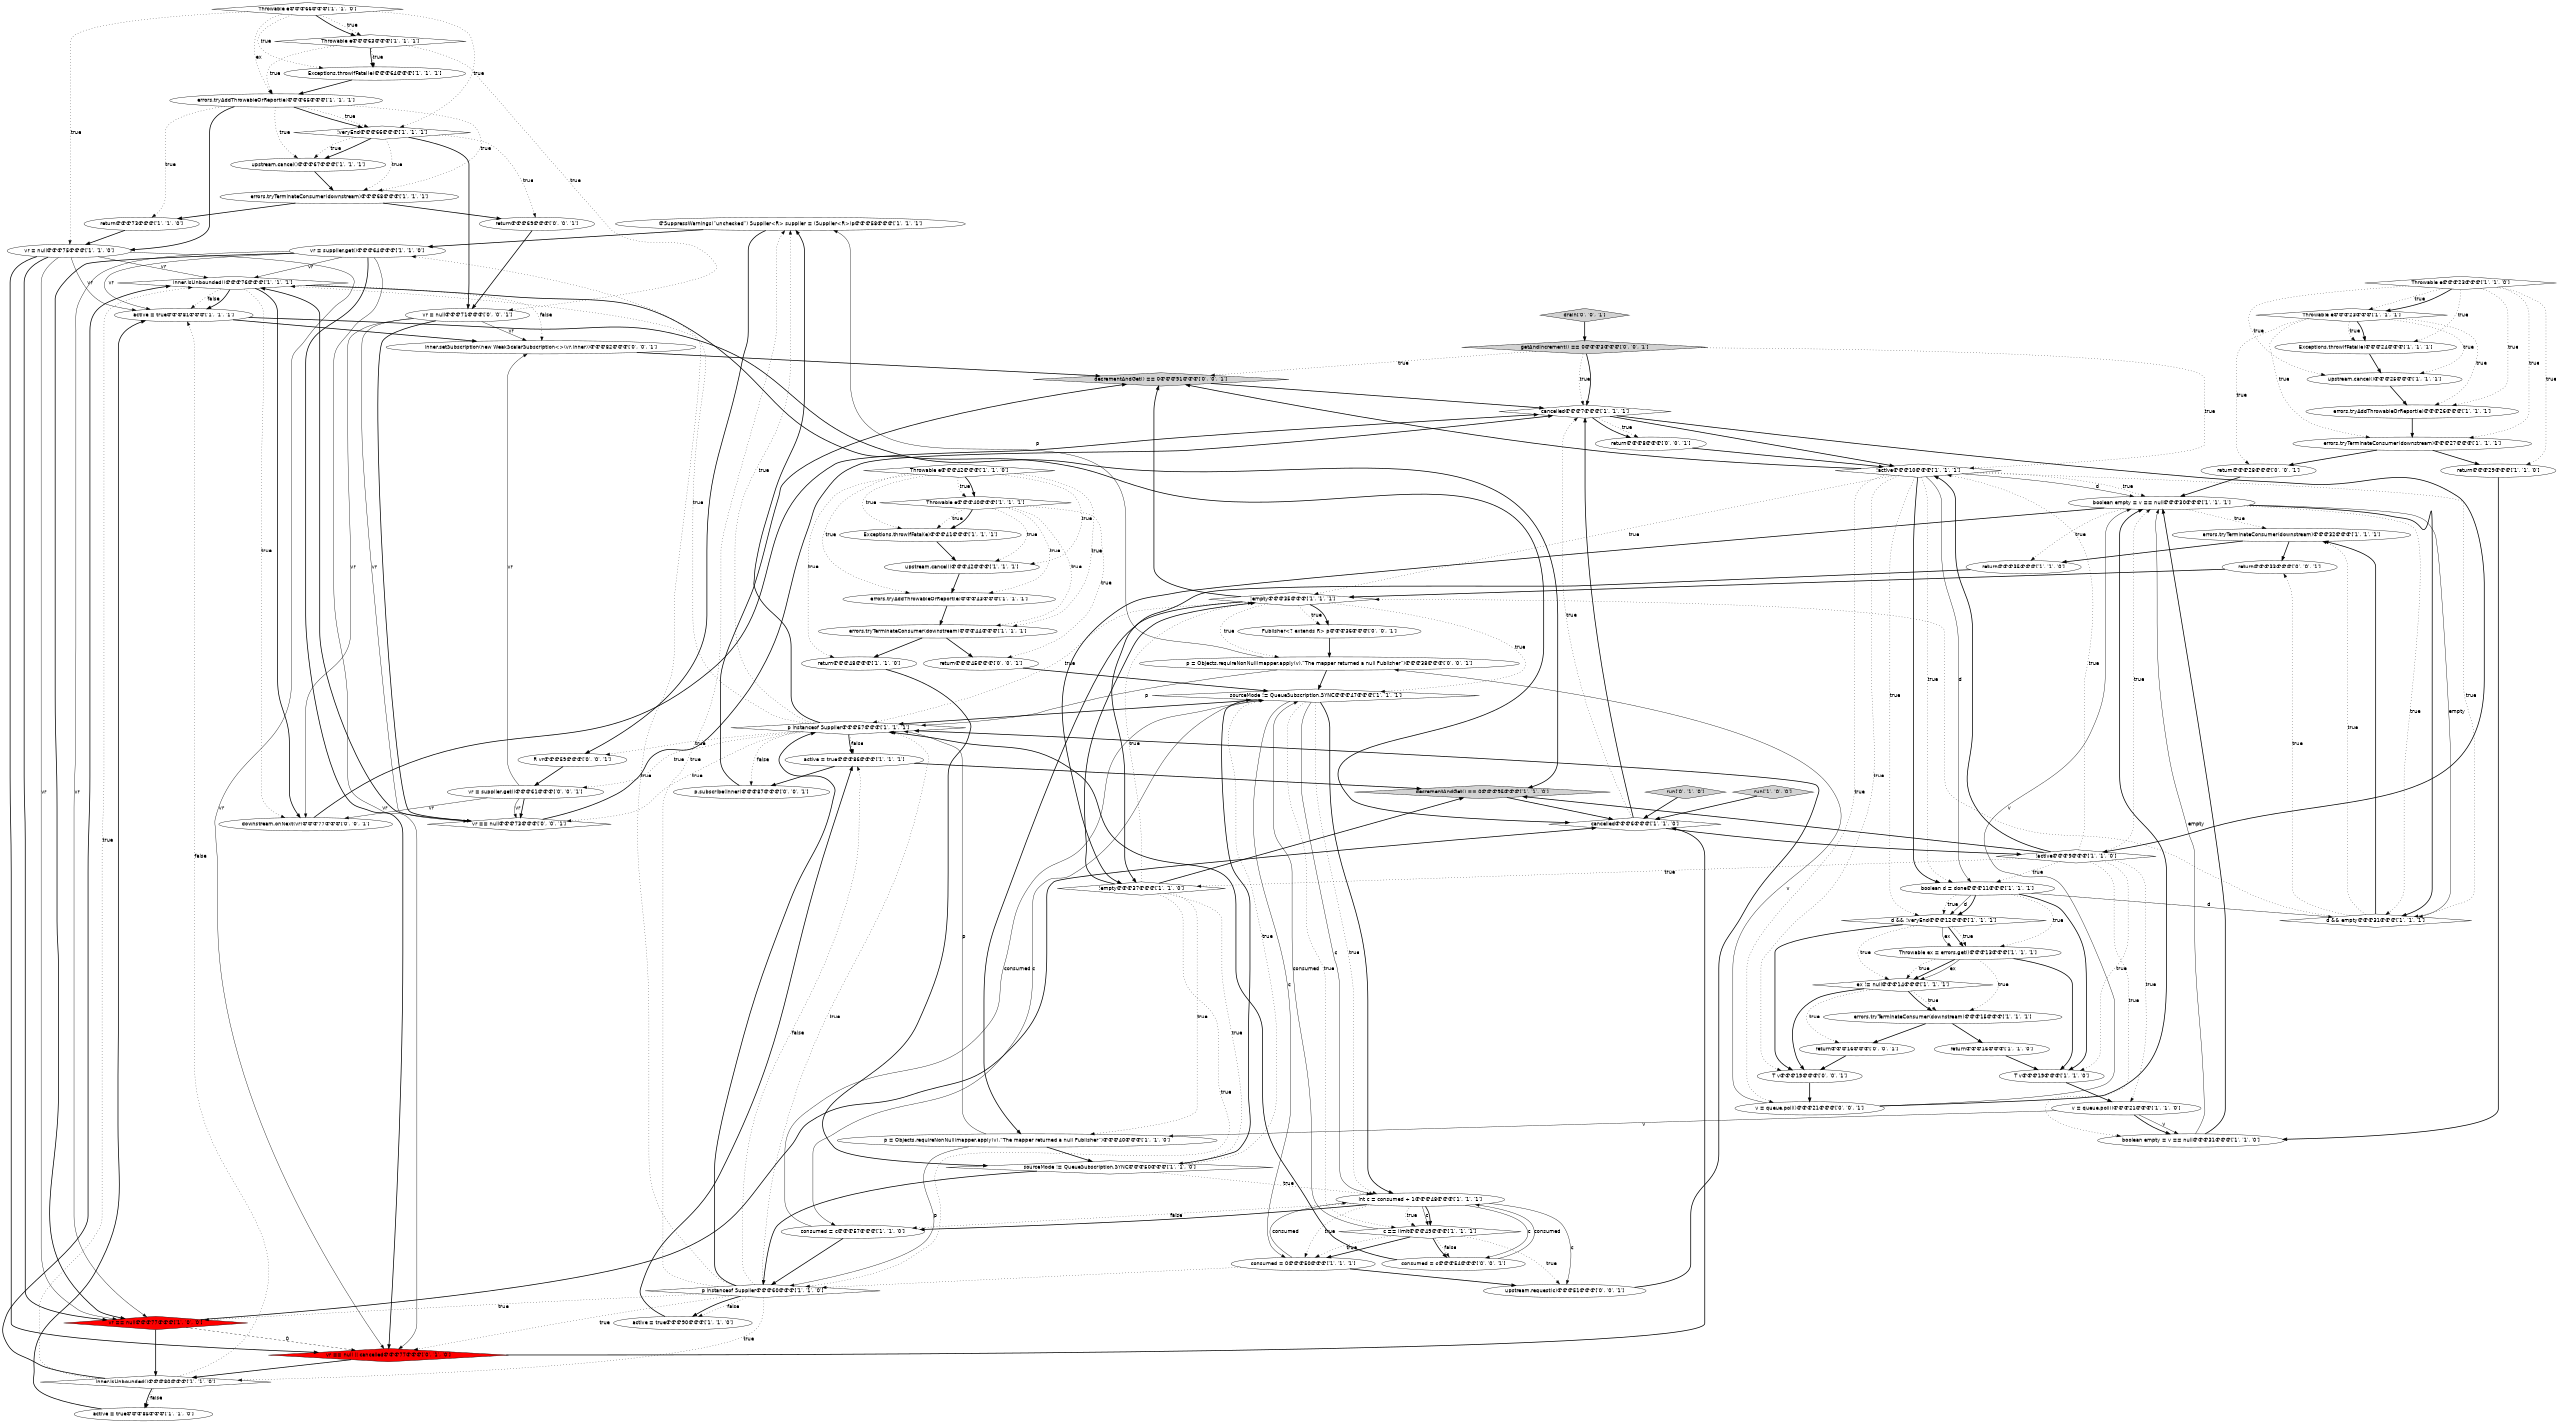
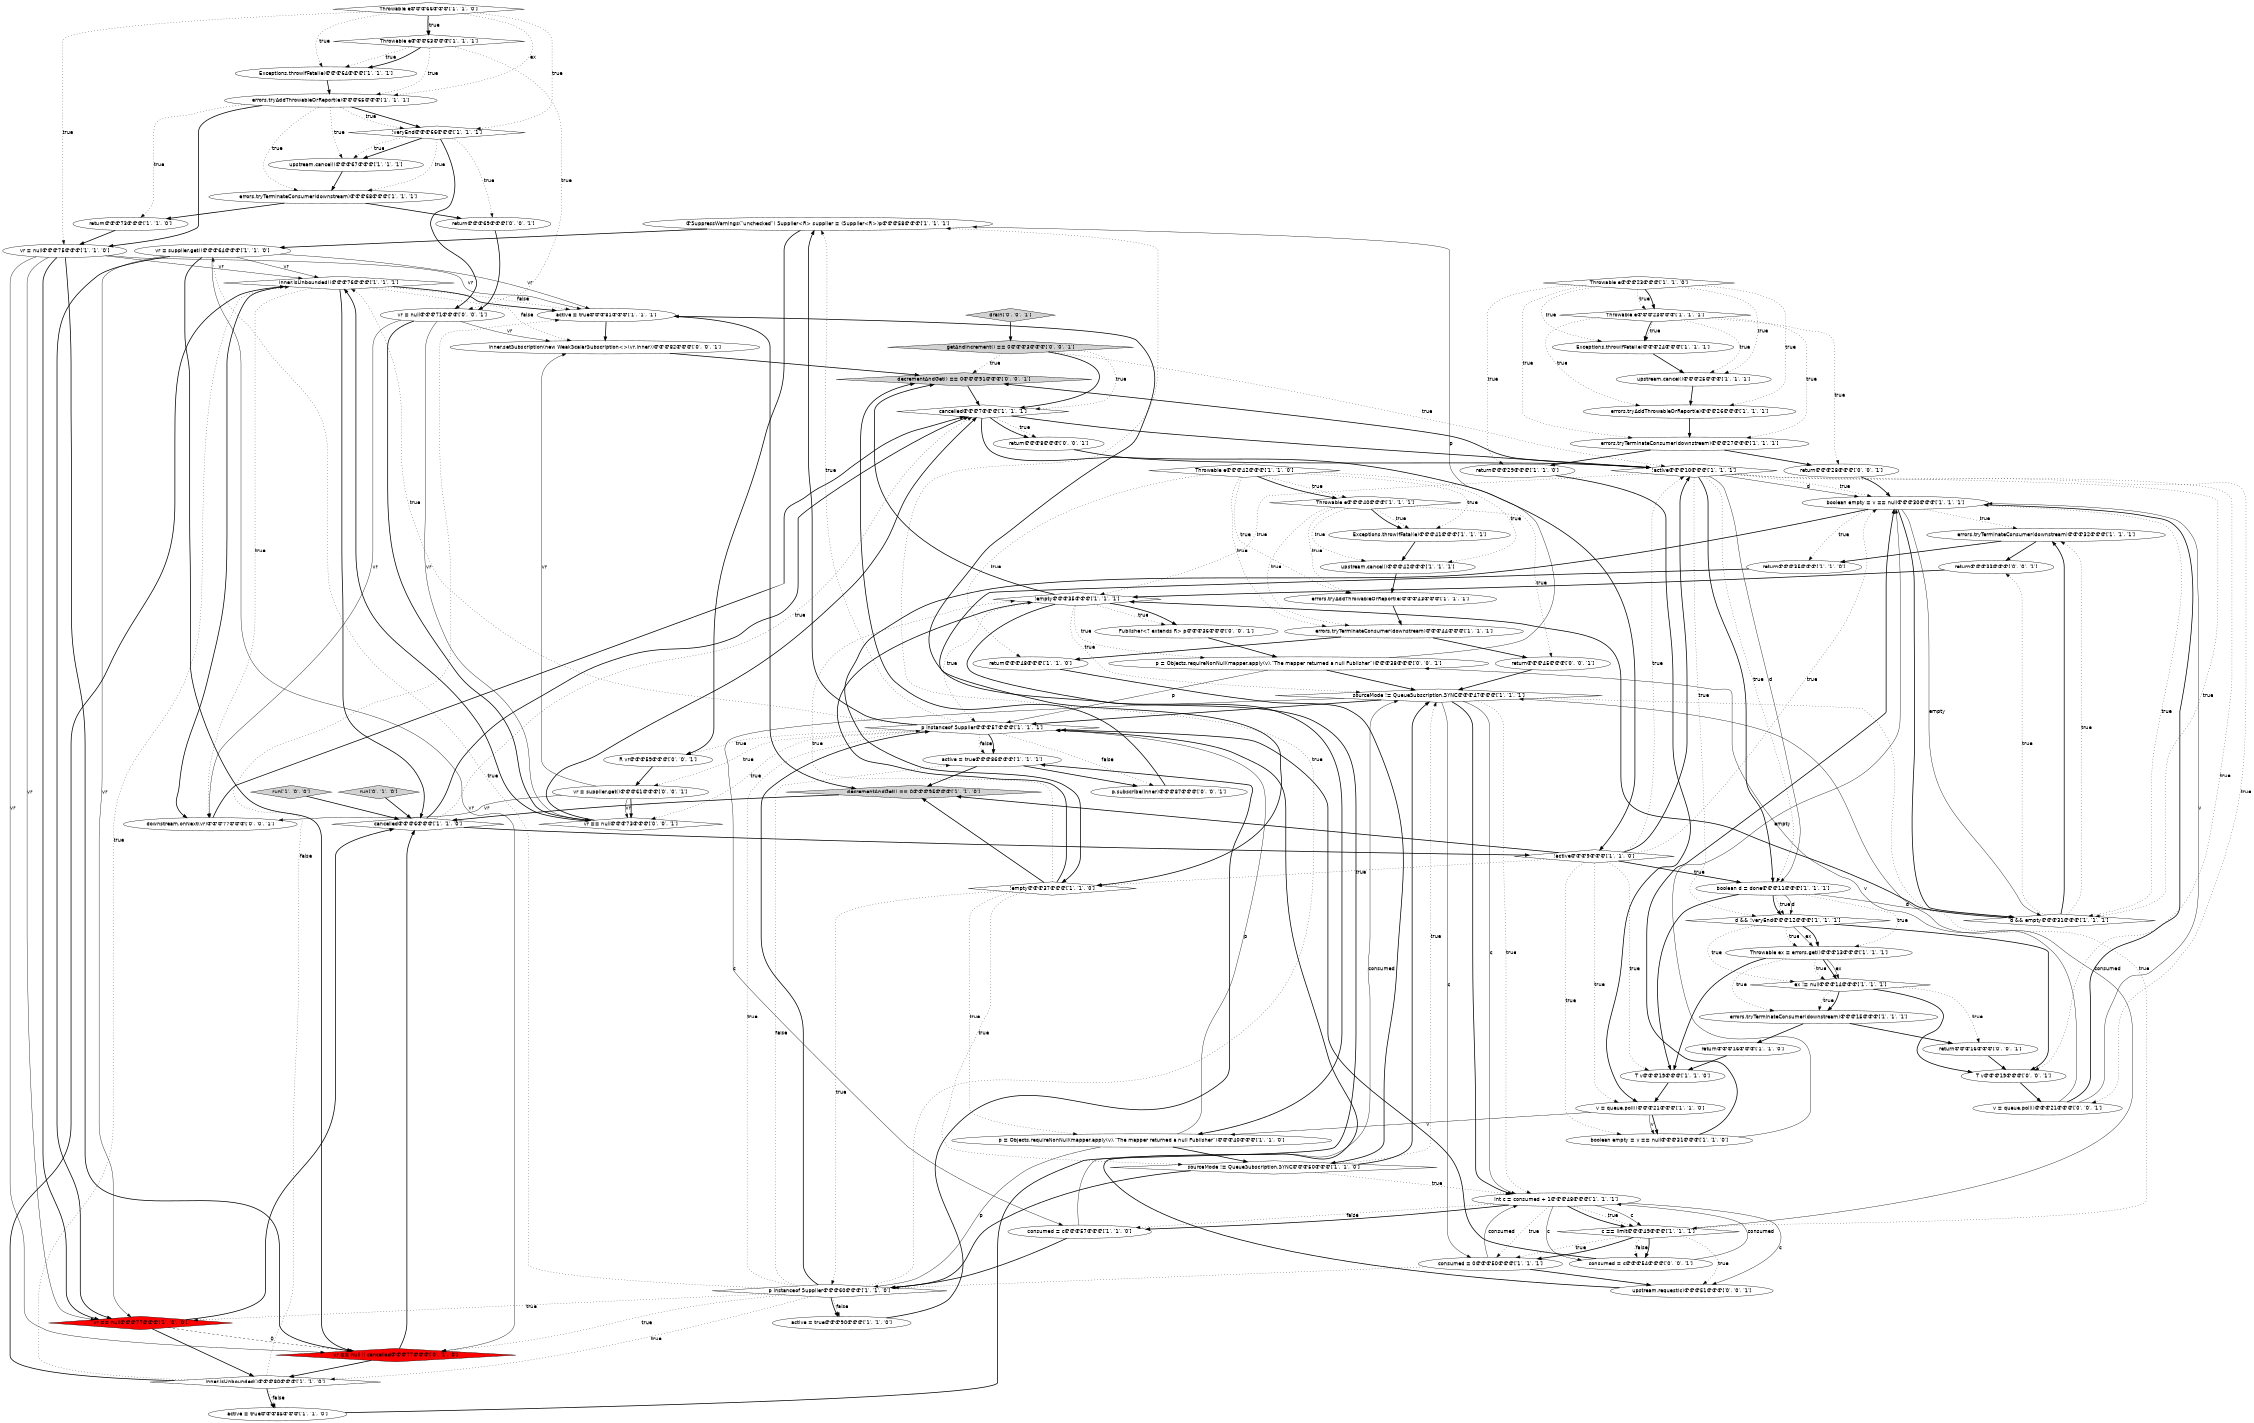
edge "d && empty@@@31@@@['1', '1', '1']" -> "!empty@@@35@@@['1', '1', '1']": style dotted -> bold
edge "!active@@@9@@@['1', '1', '0']" -> "boolean d = done@@@11@@@['1', '1', '1']": style dotted -> bold
edge "return@@@29@@@['1', '1', '0']" -> "boolean empty = v == null@@@31@@@['1', '1', '0']": now "return@@@29@@@['1', '1', '0']" -> "v = queue.poll()@@@21@@@['1', '1', '0']"
